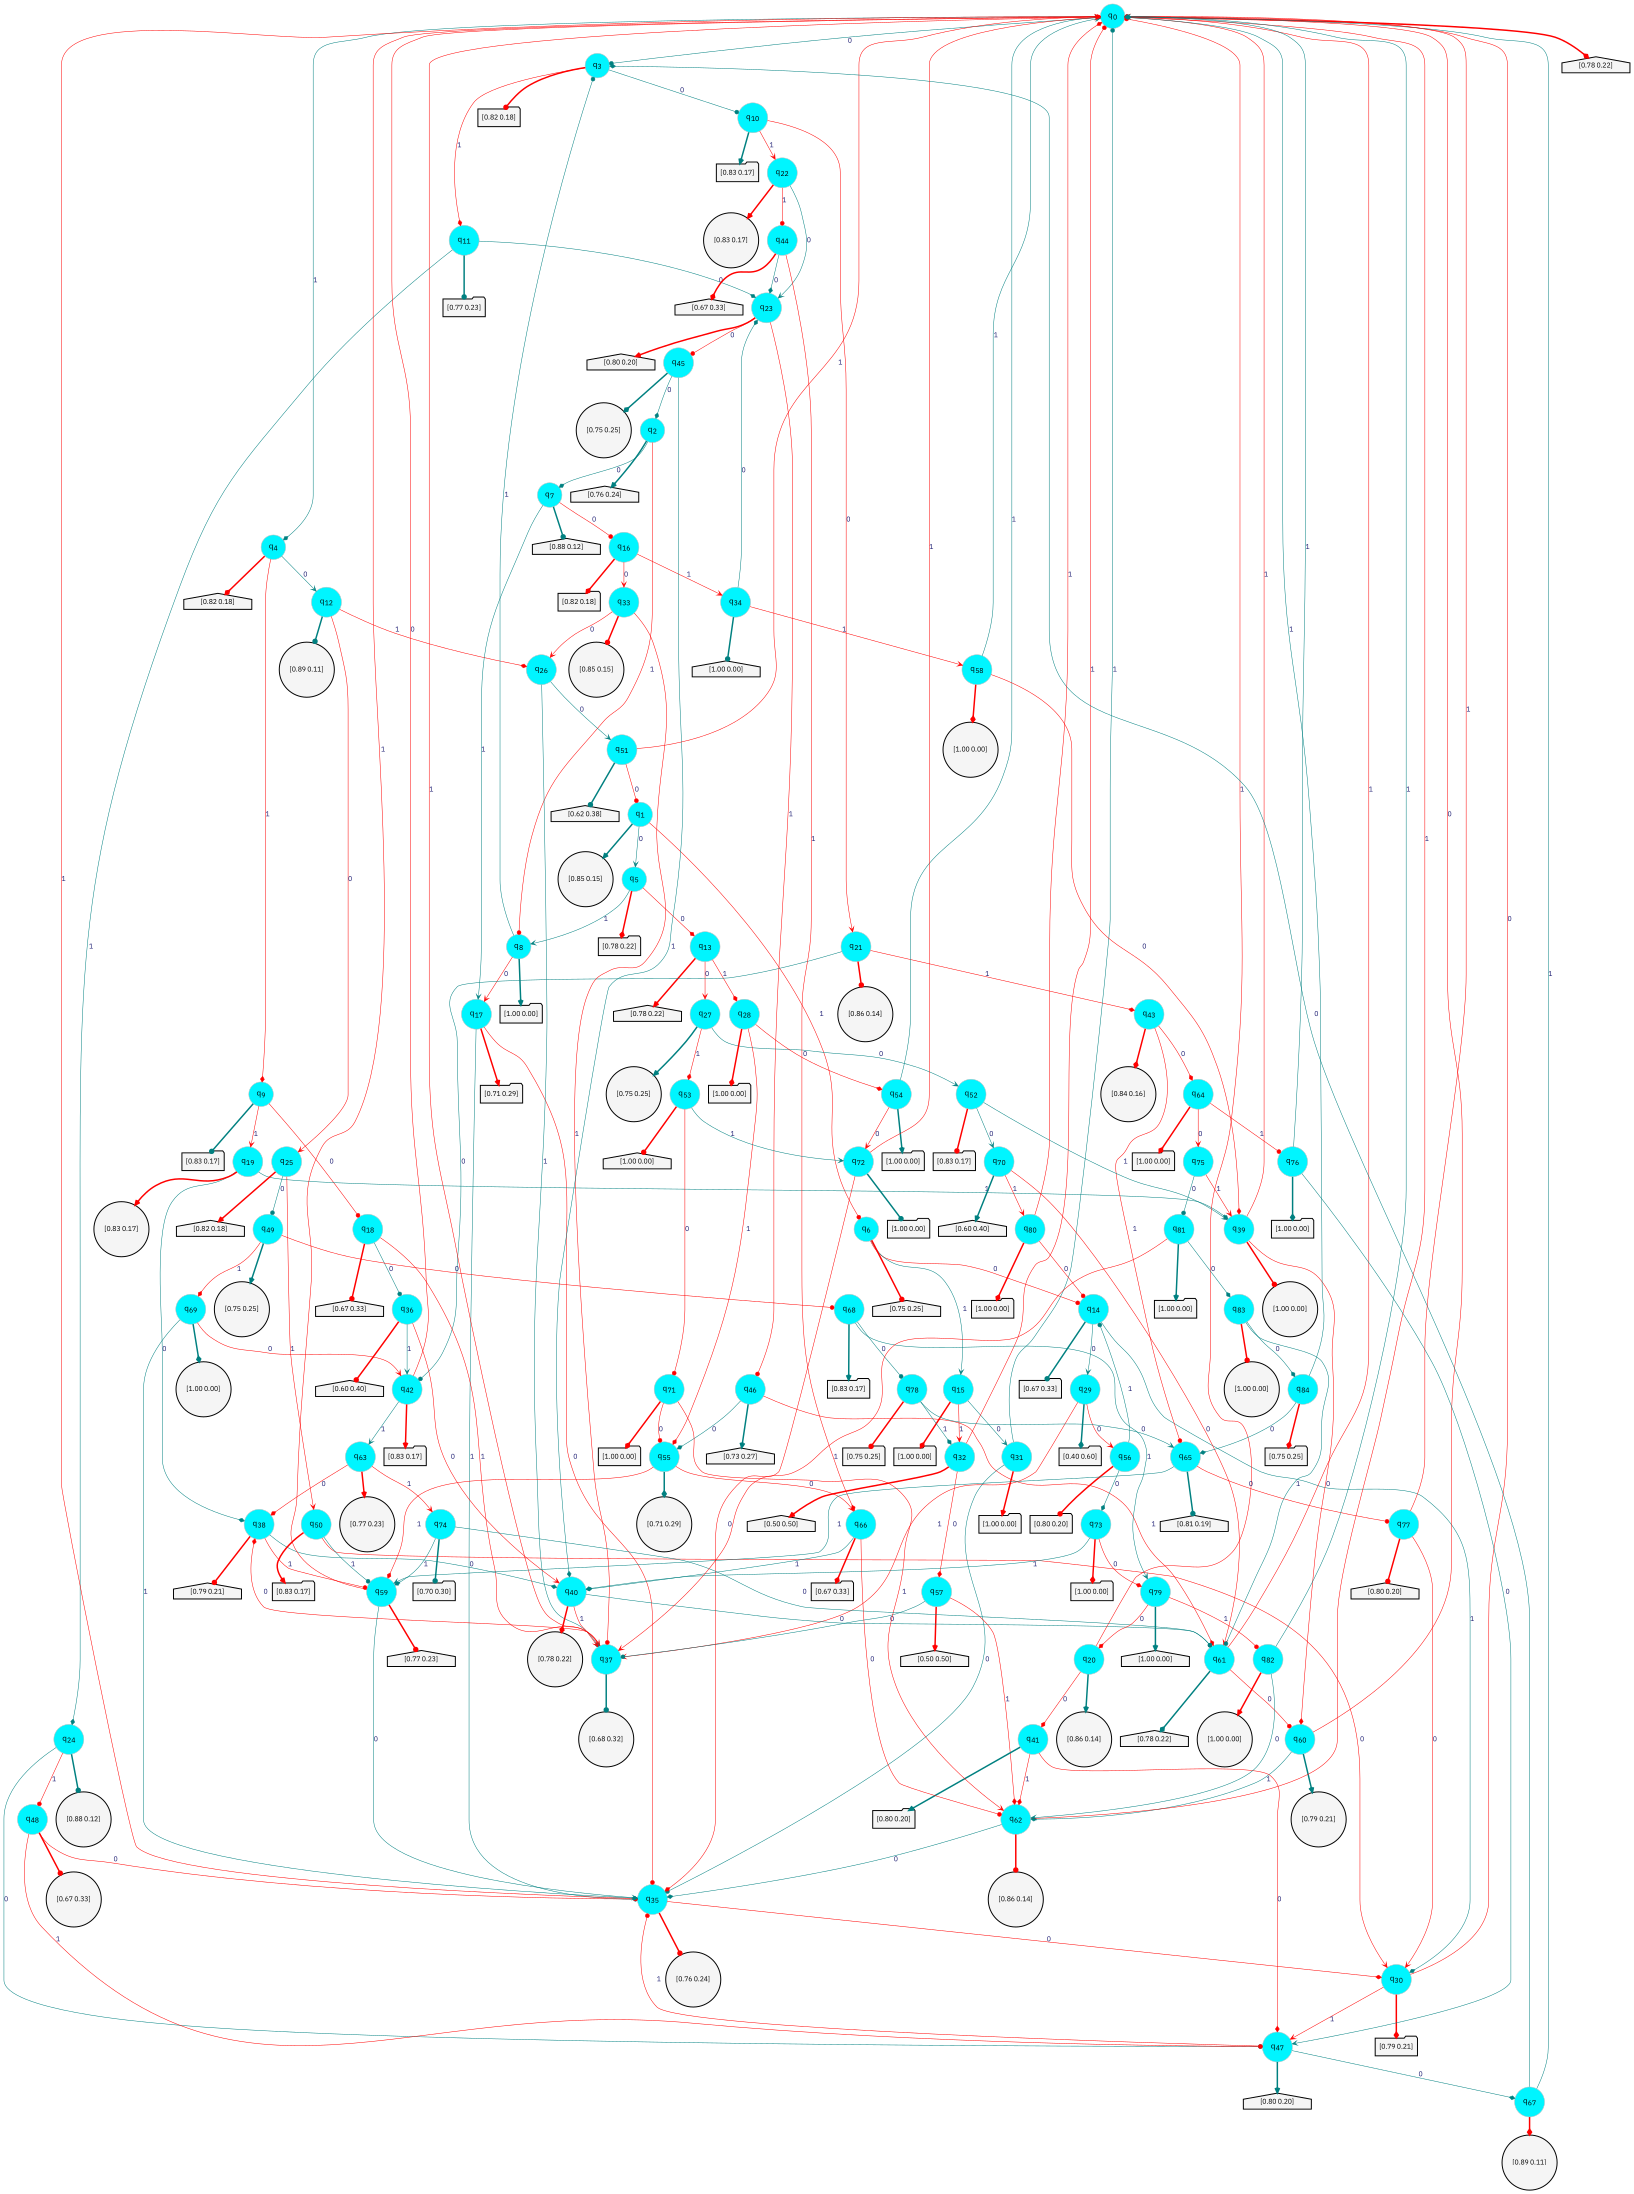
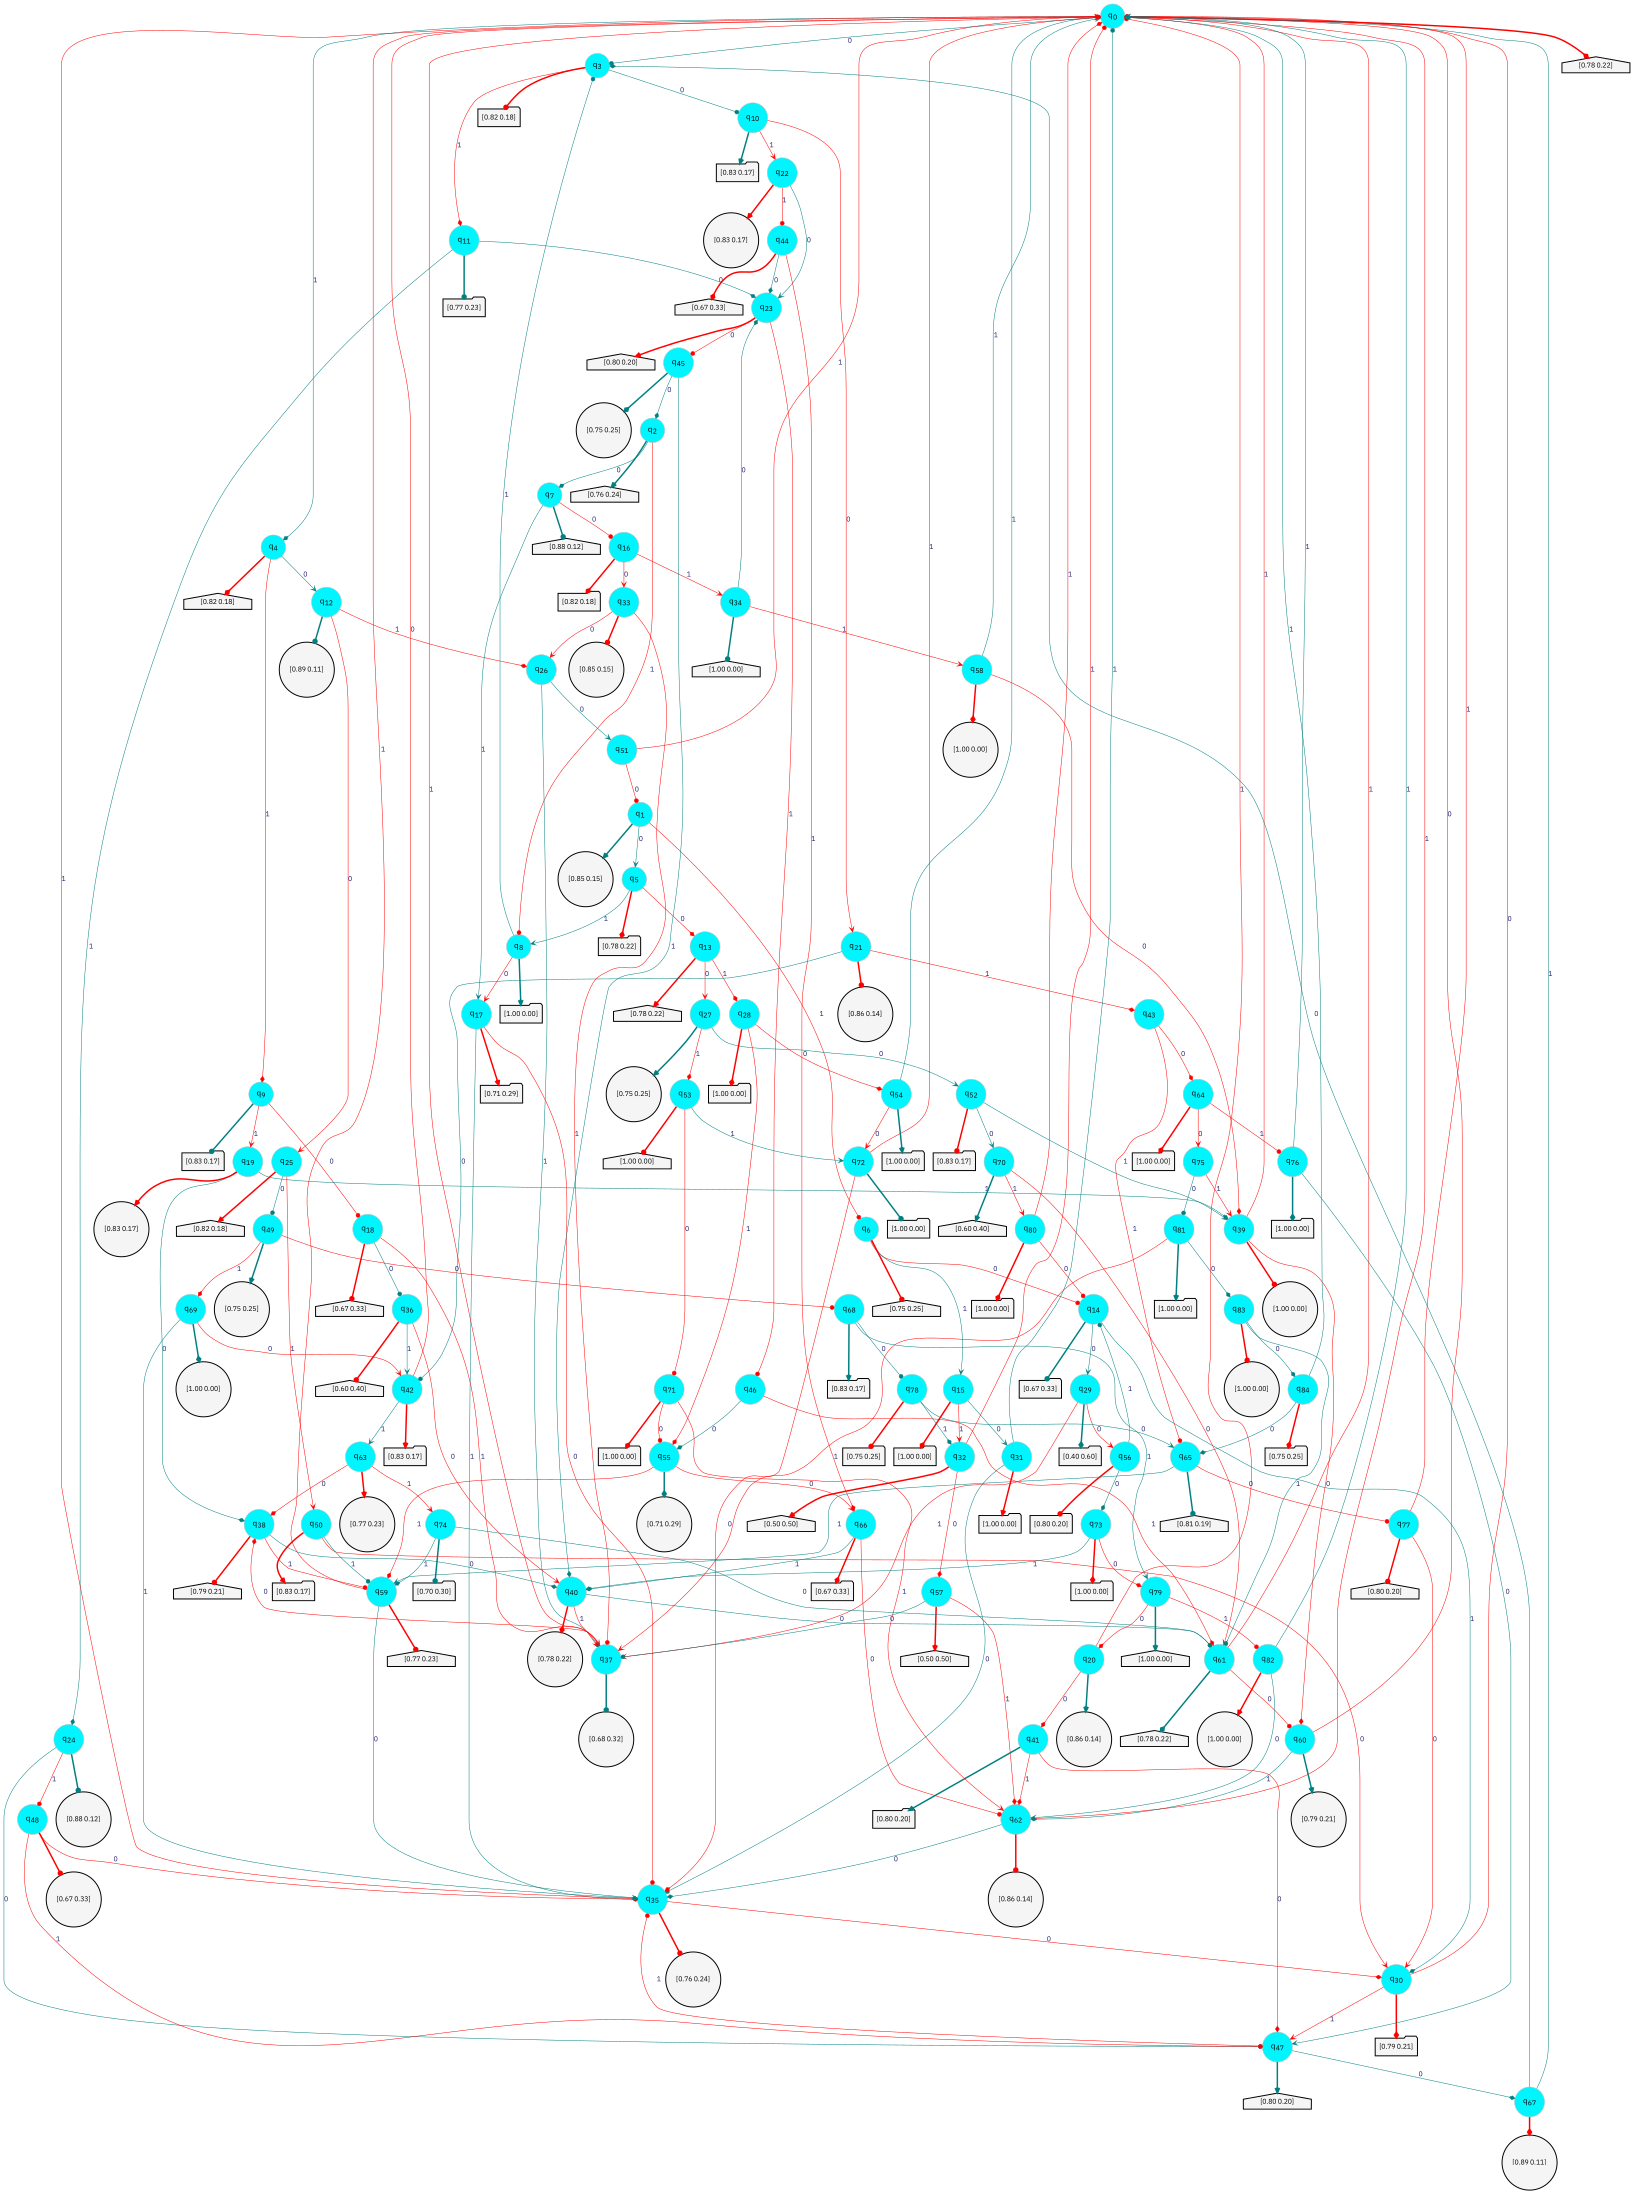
node "[0.62 0.38]": removed
node "[0.84 0.16]": removed
node "[0.73 0.27]": removed
